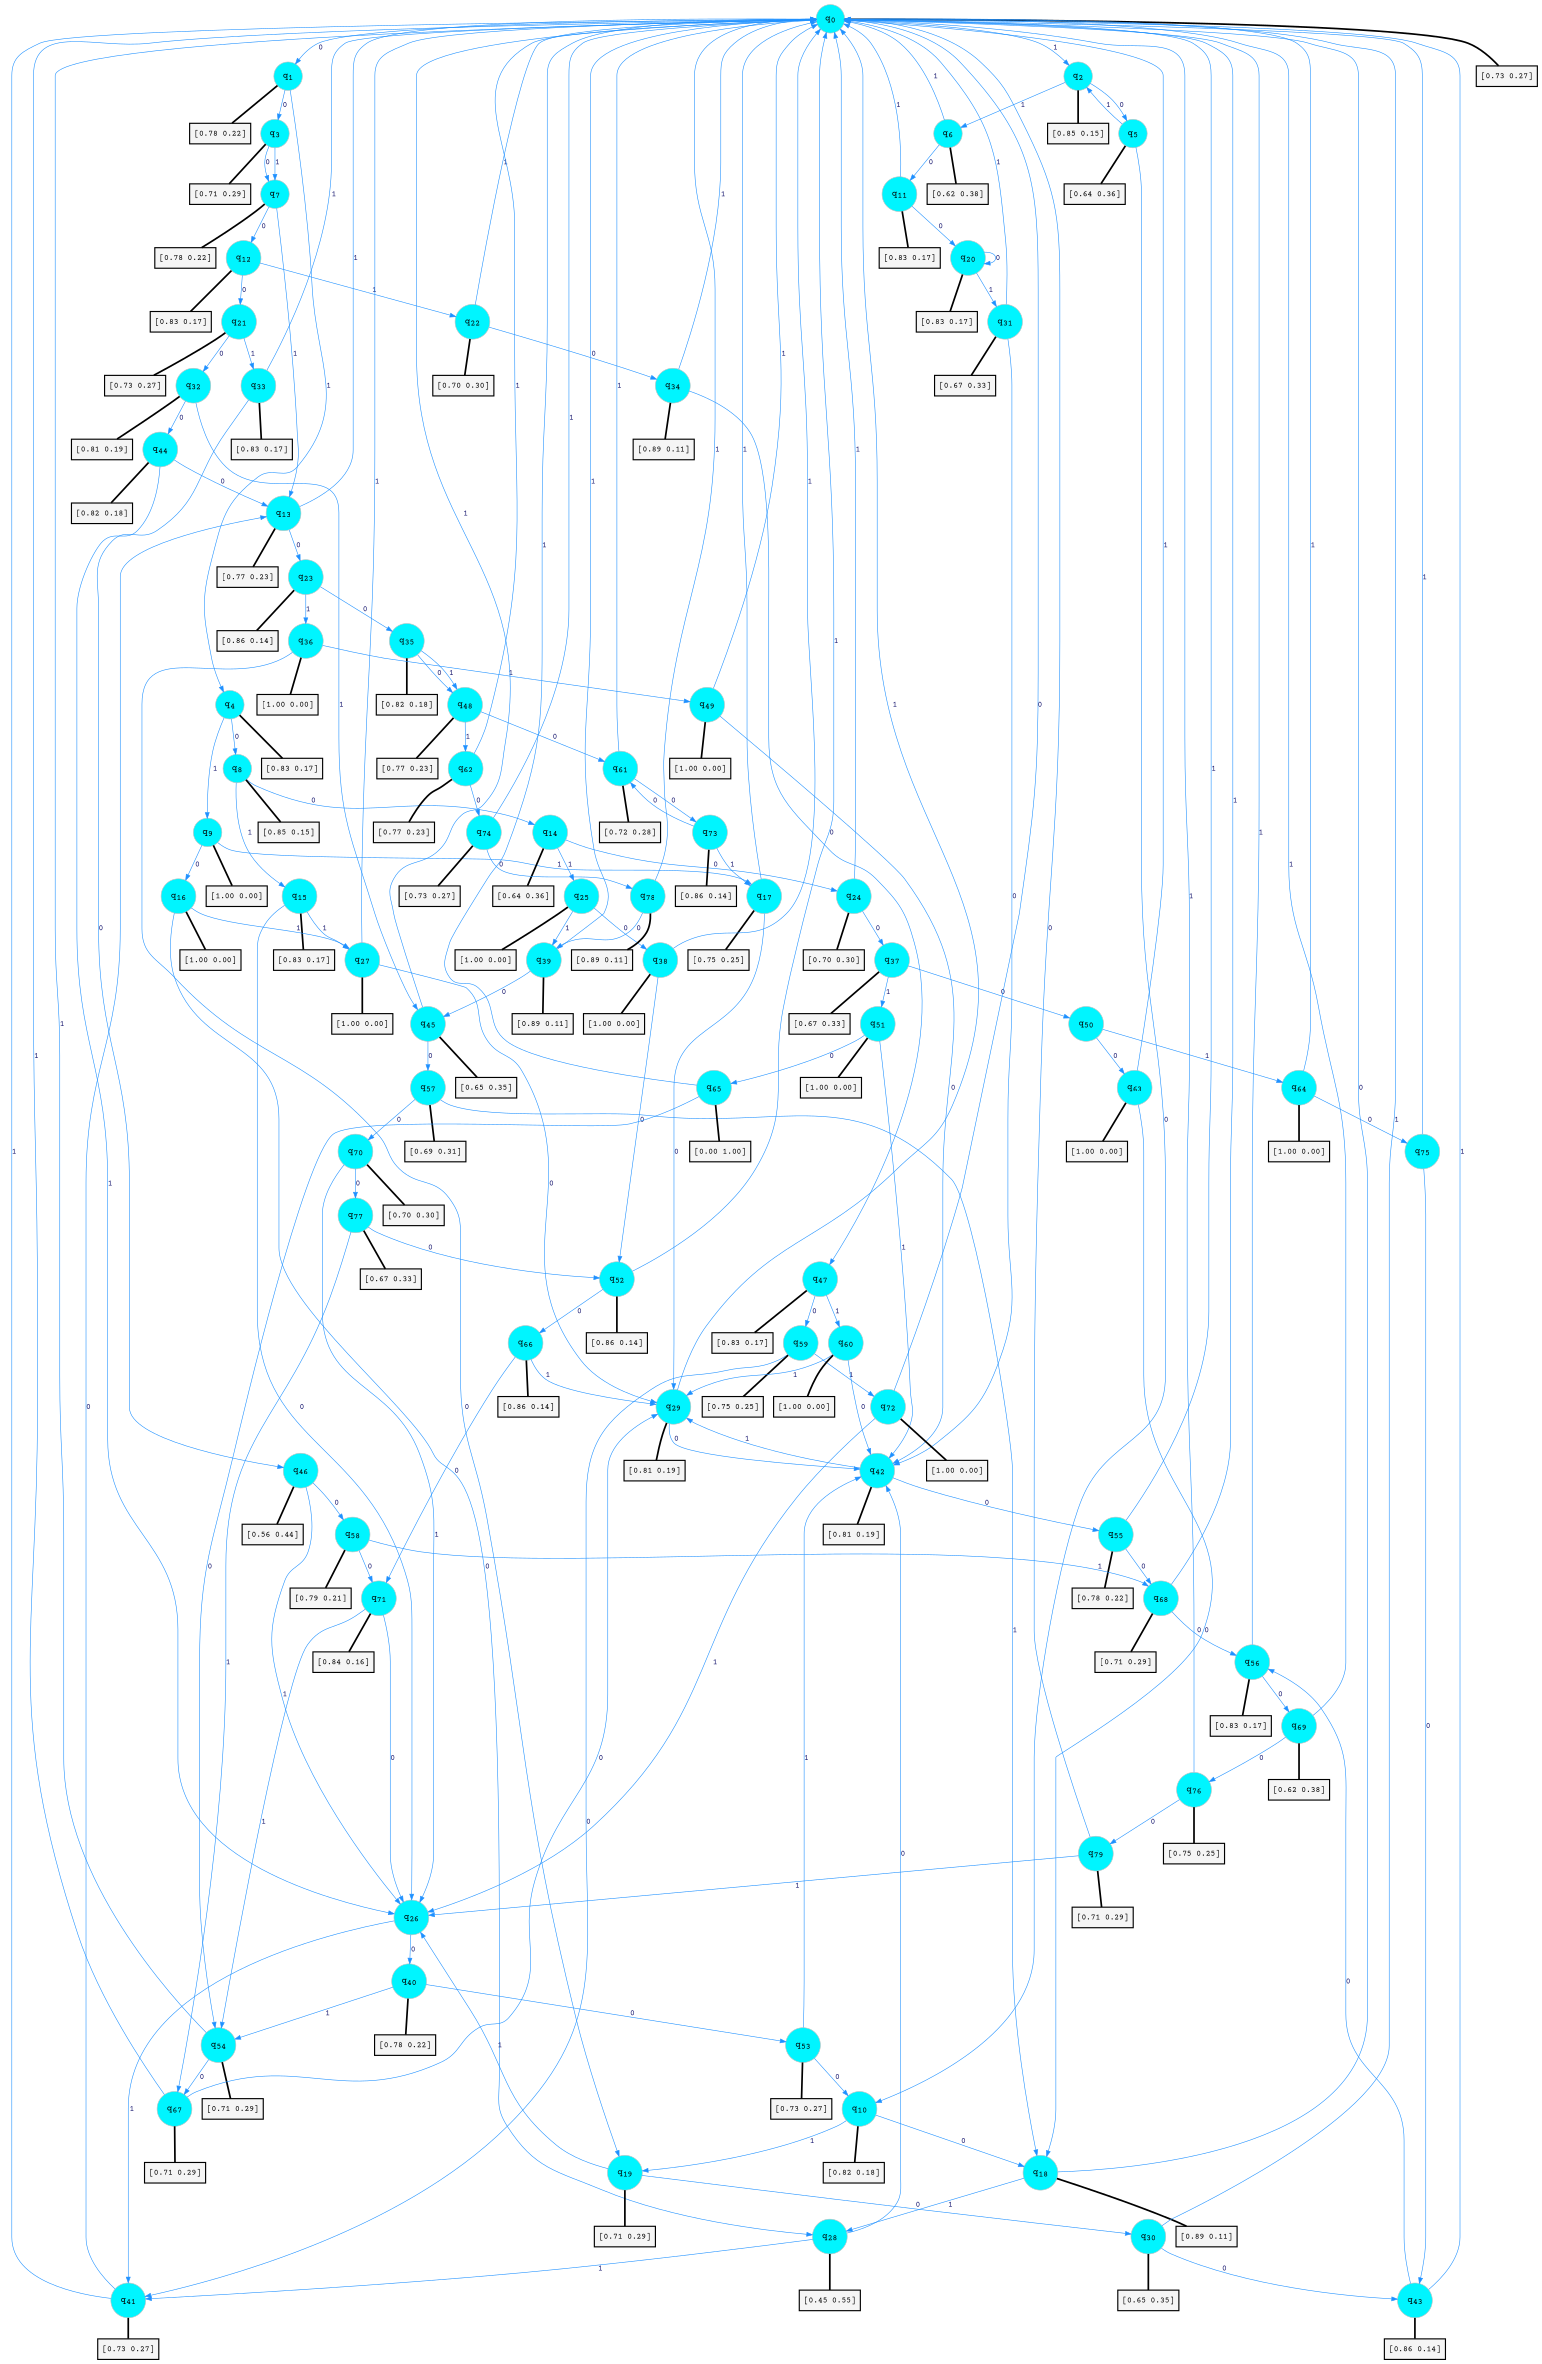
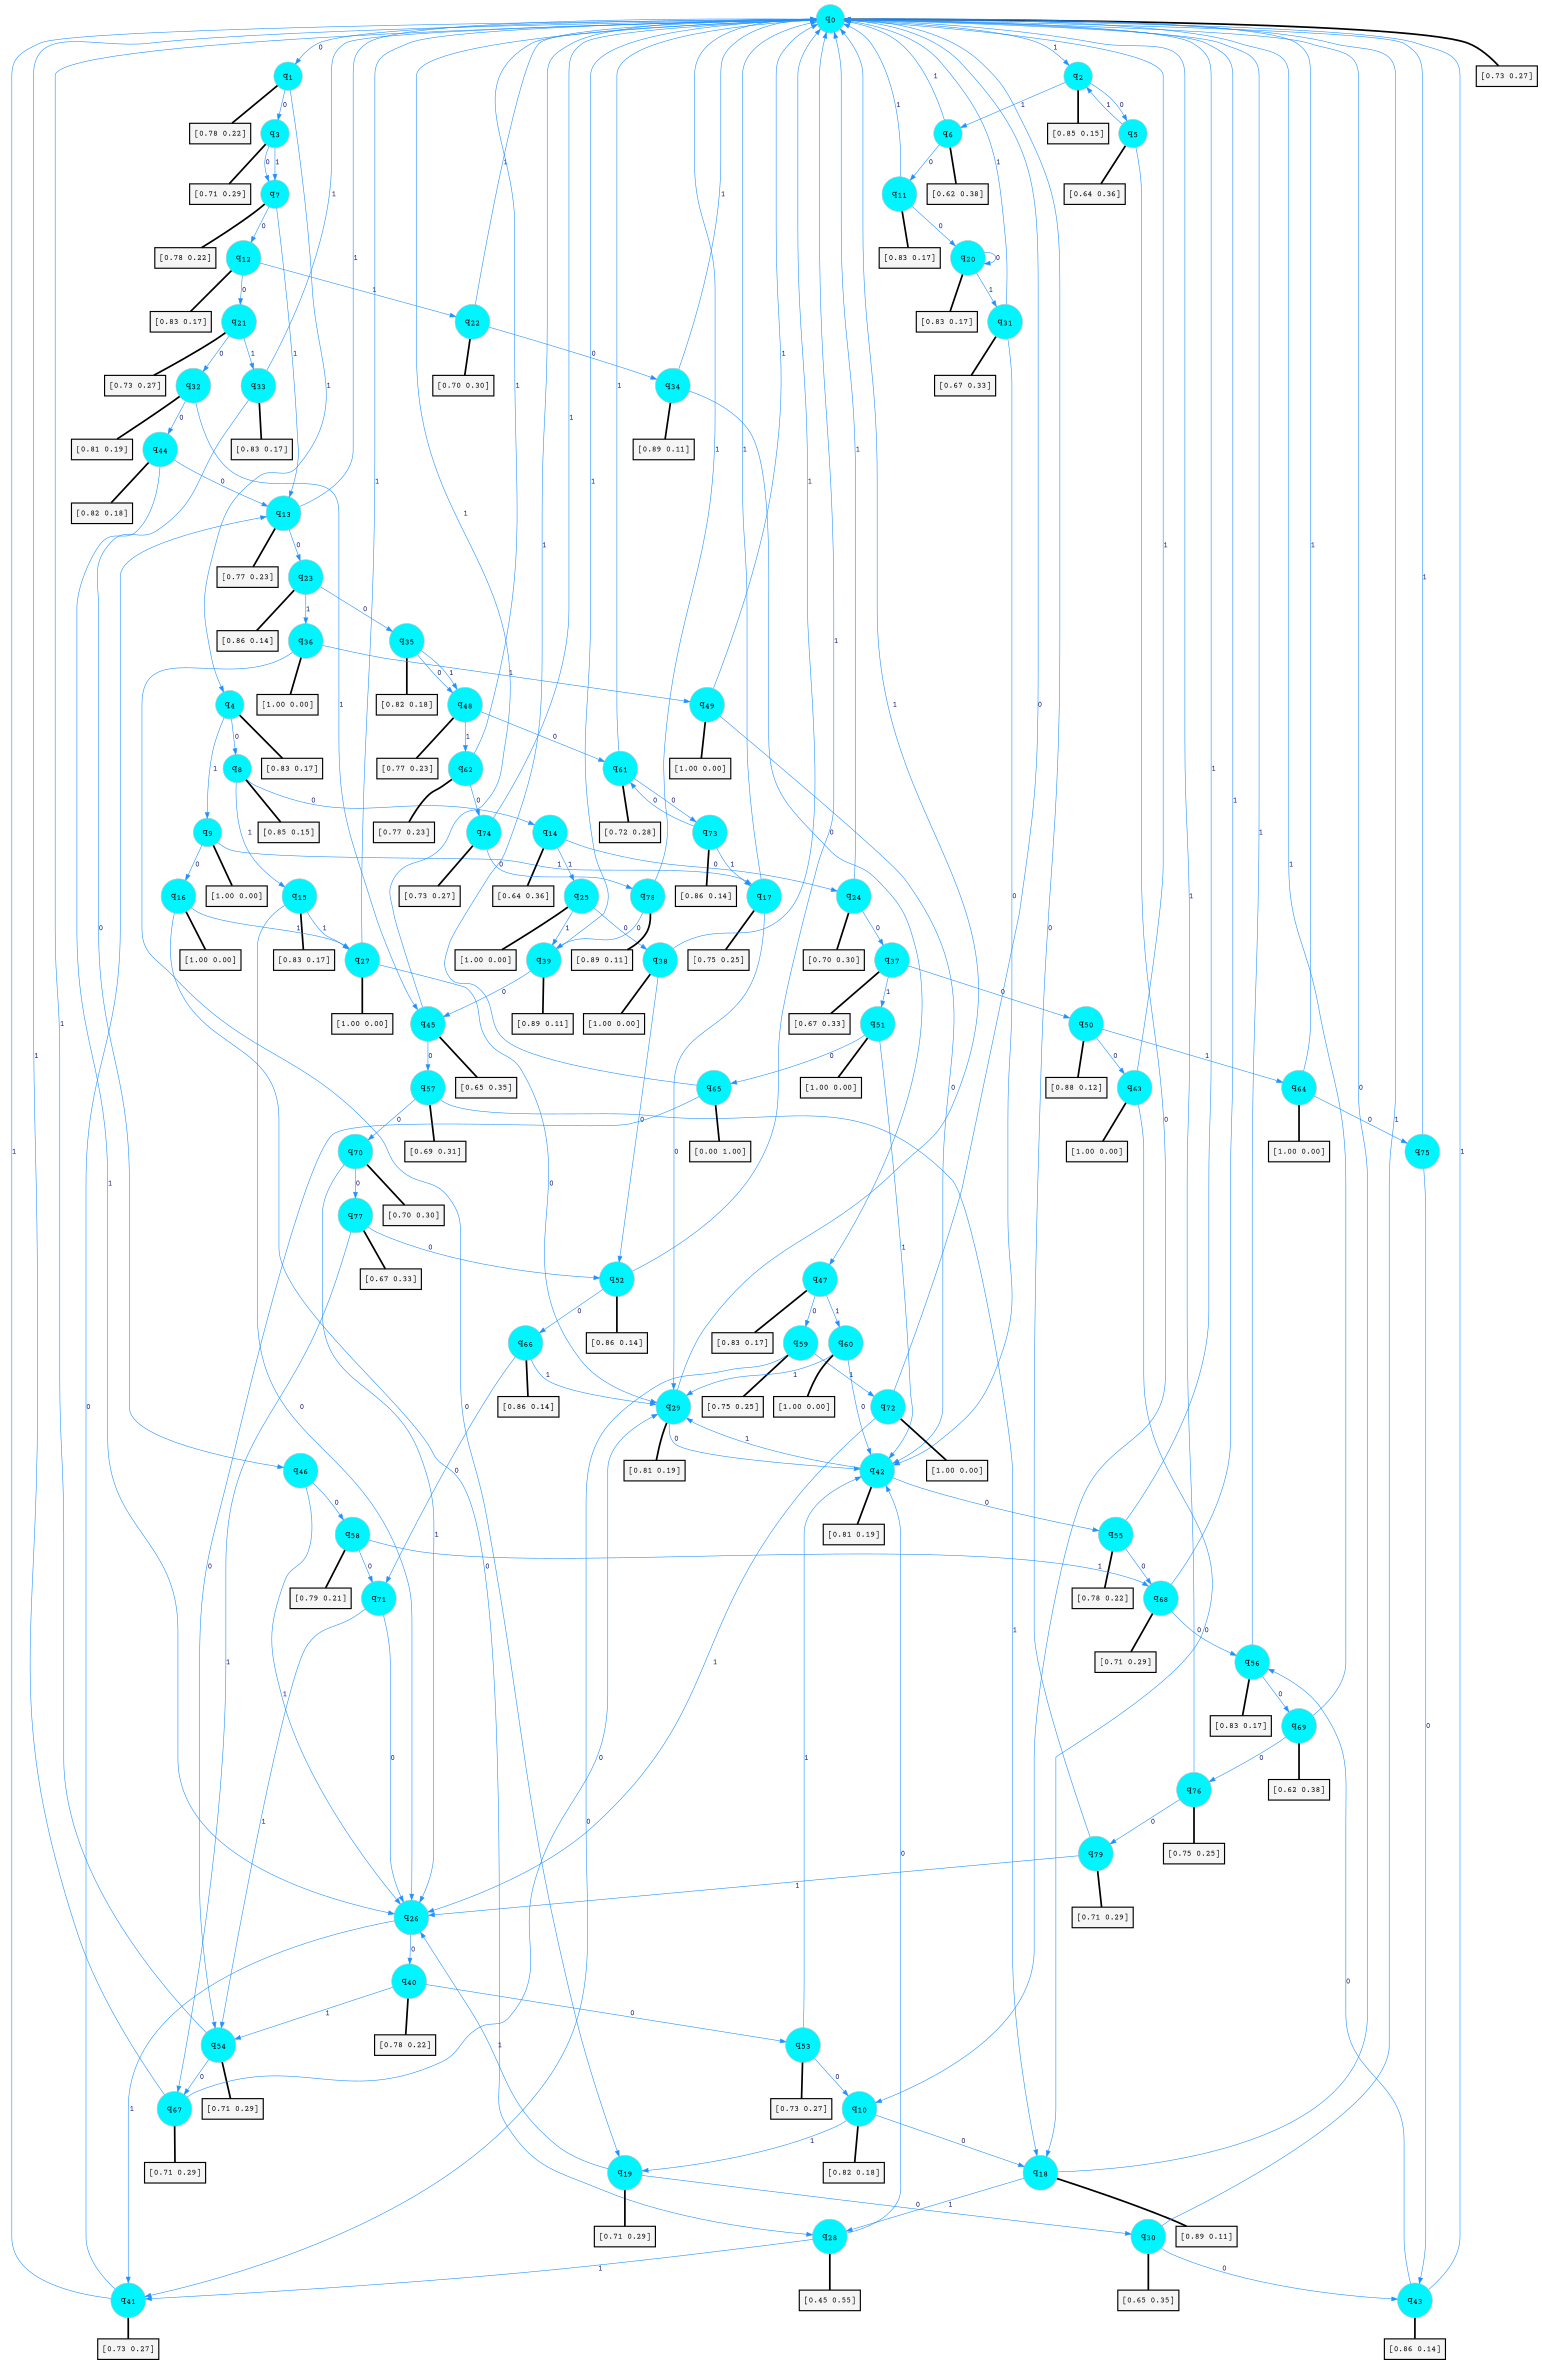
node "[0.88 0.12]": added
node "[0.56 0.44]": removed
node "[0.84 0.16]": removed
